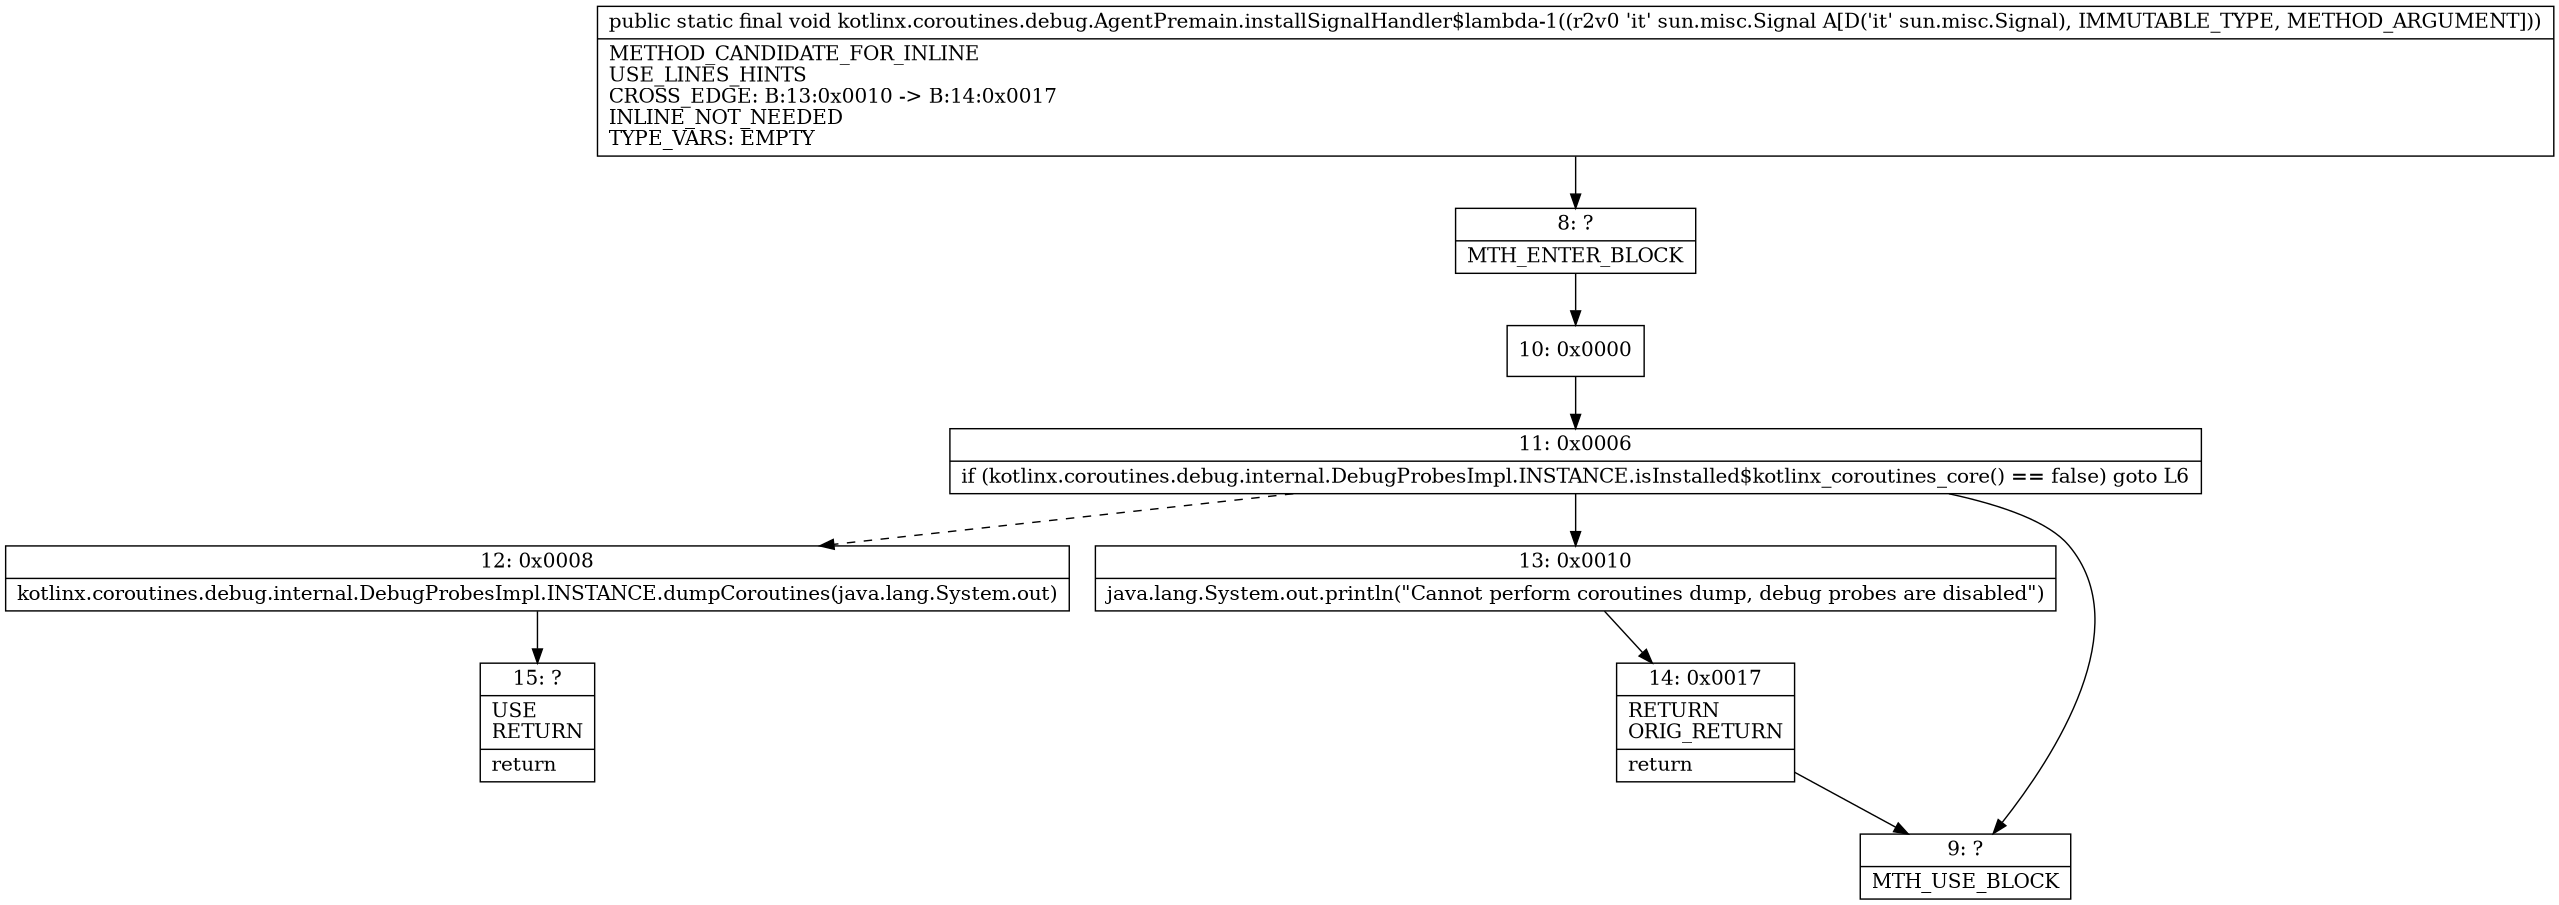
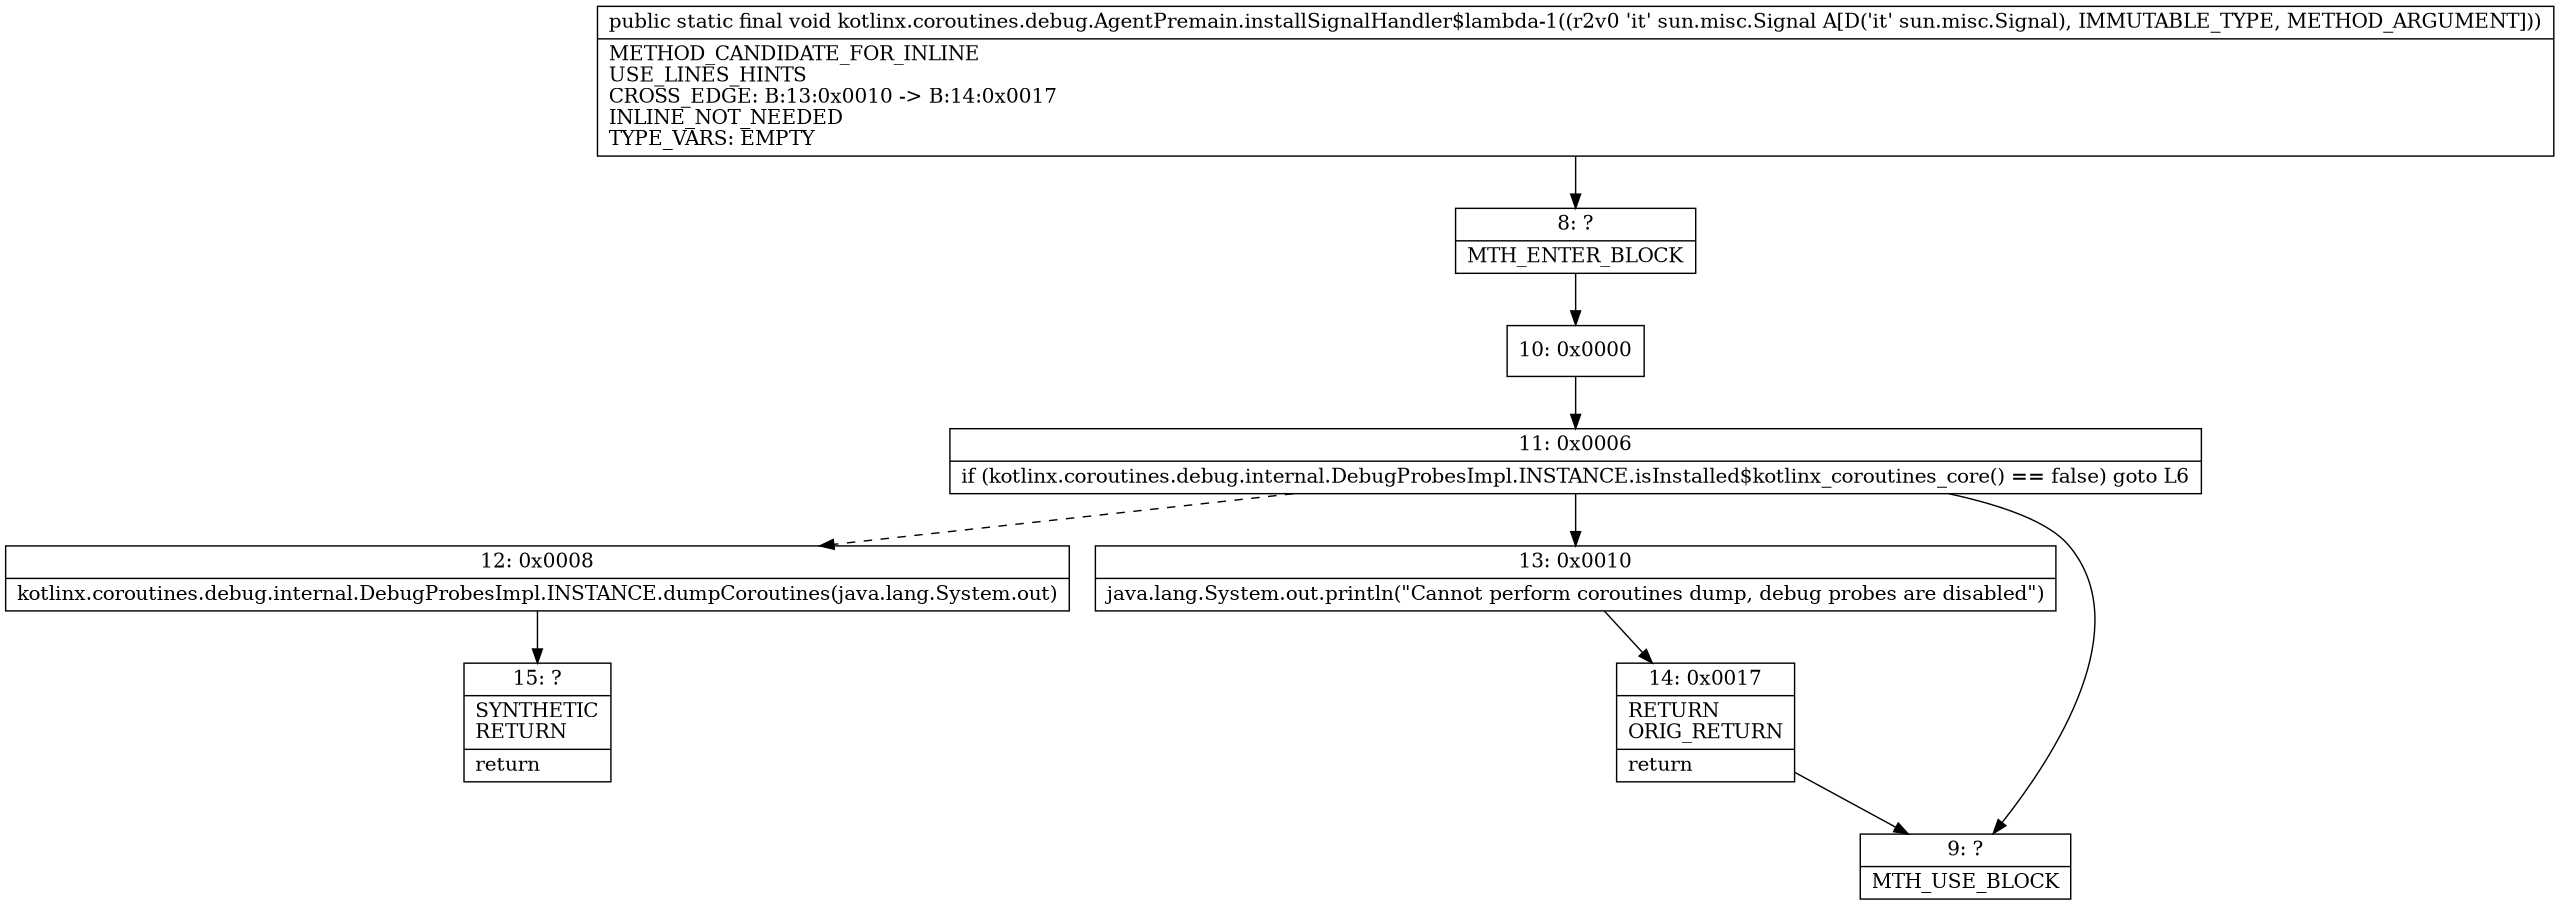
node "15: ?": text "USE" -> "SYNTHETIC"
